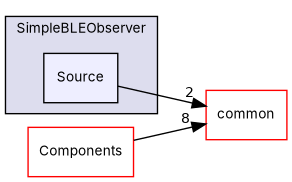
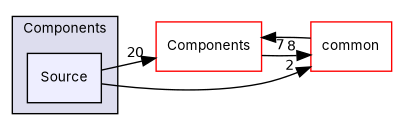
cluster "SimpleBLEObserver": label "SimpleBLEObserver" -> "Components"
edge "common" -> "Components": added
edge "Source" -> "Components": added
